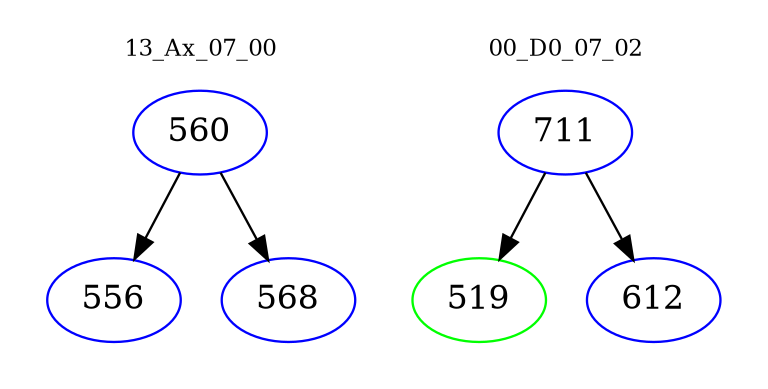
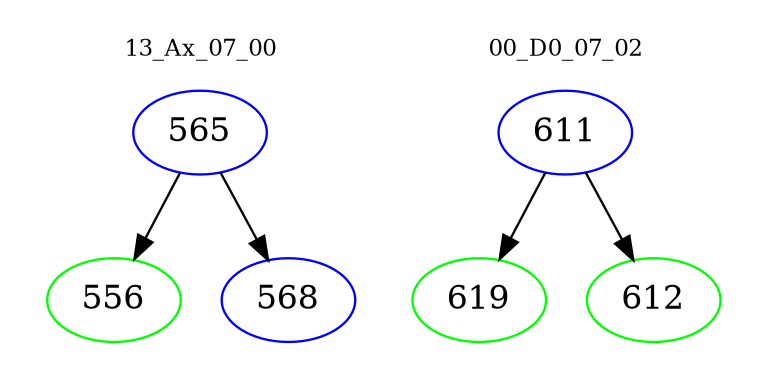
node "560": label "560" -> "565"
node "711": label "711" -> "611"
node "556": color blue -> green
node "519": label "519" -> "619"
node "612": color blue -> green
